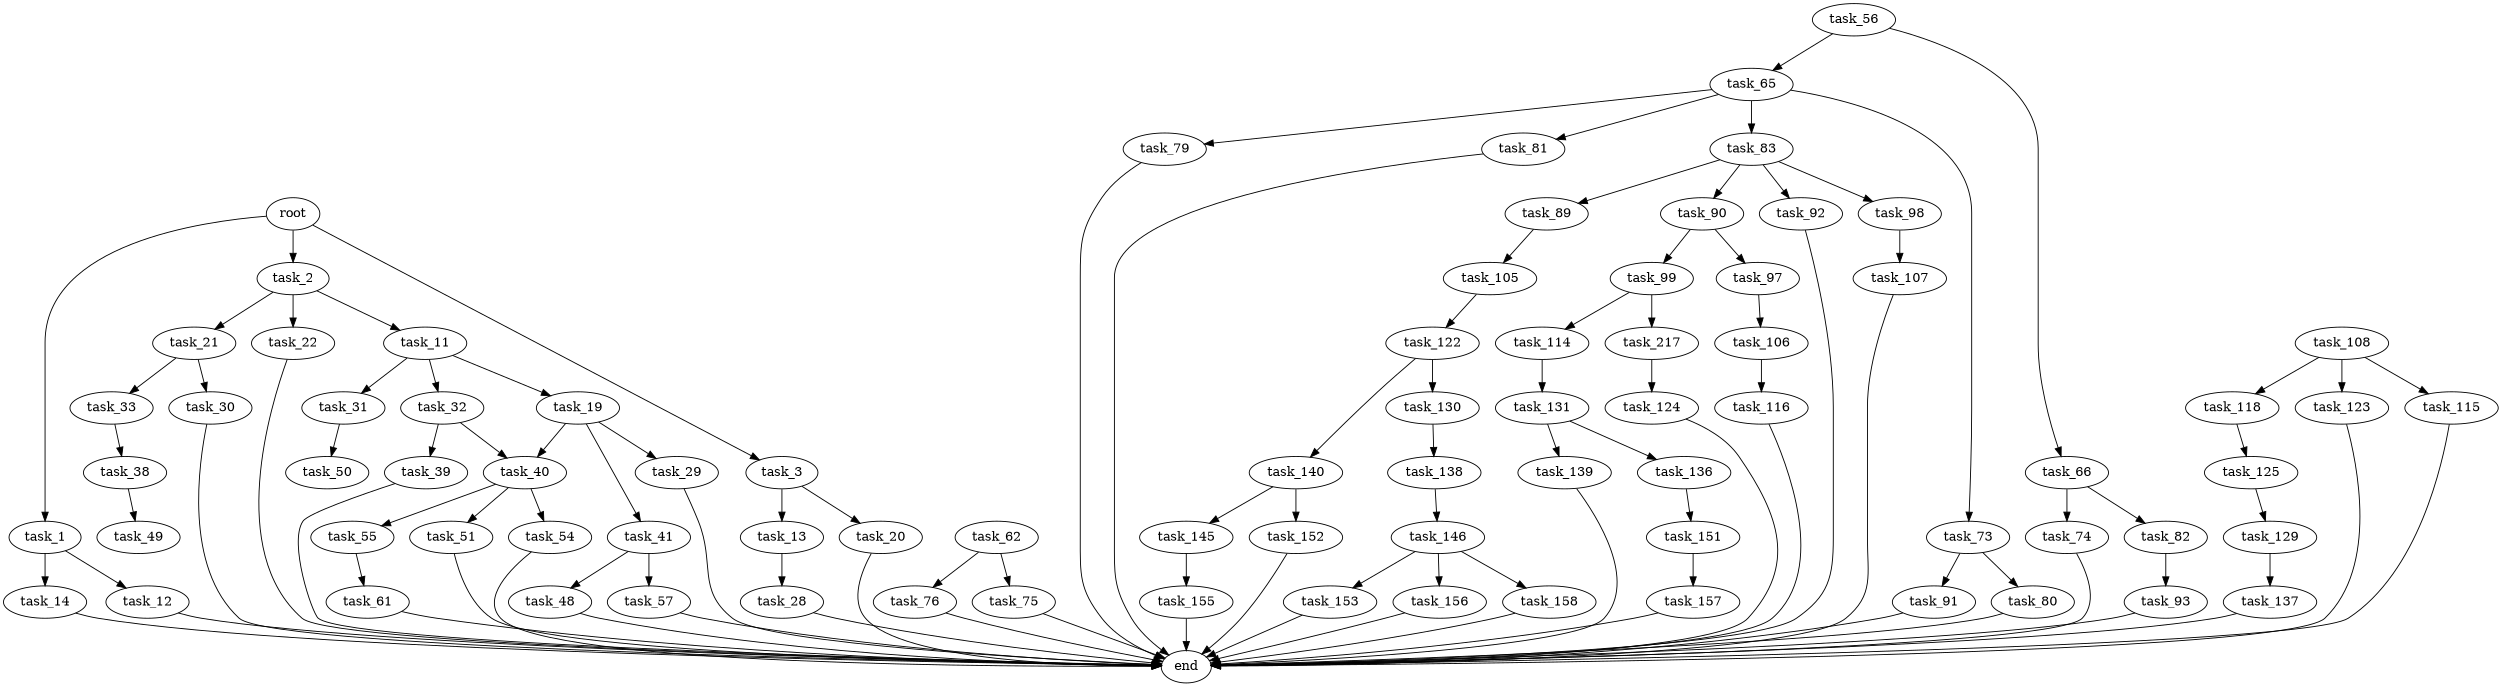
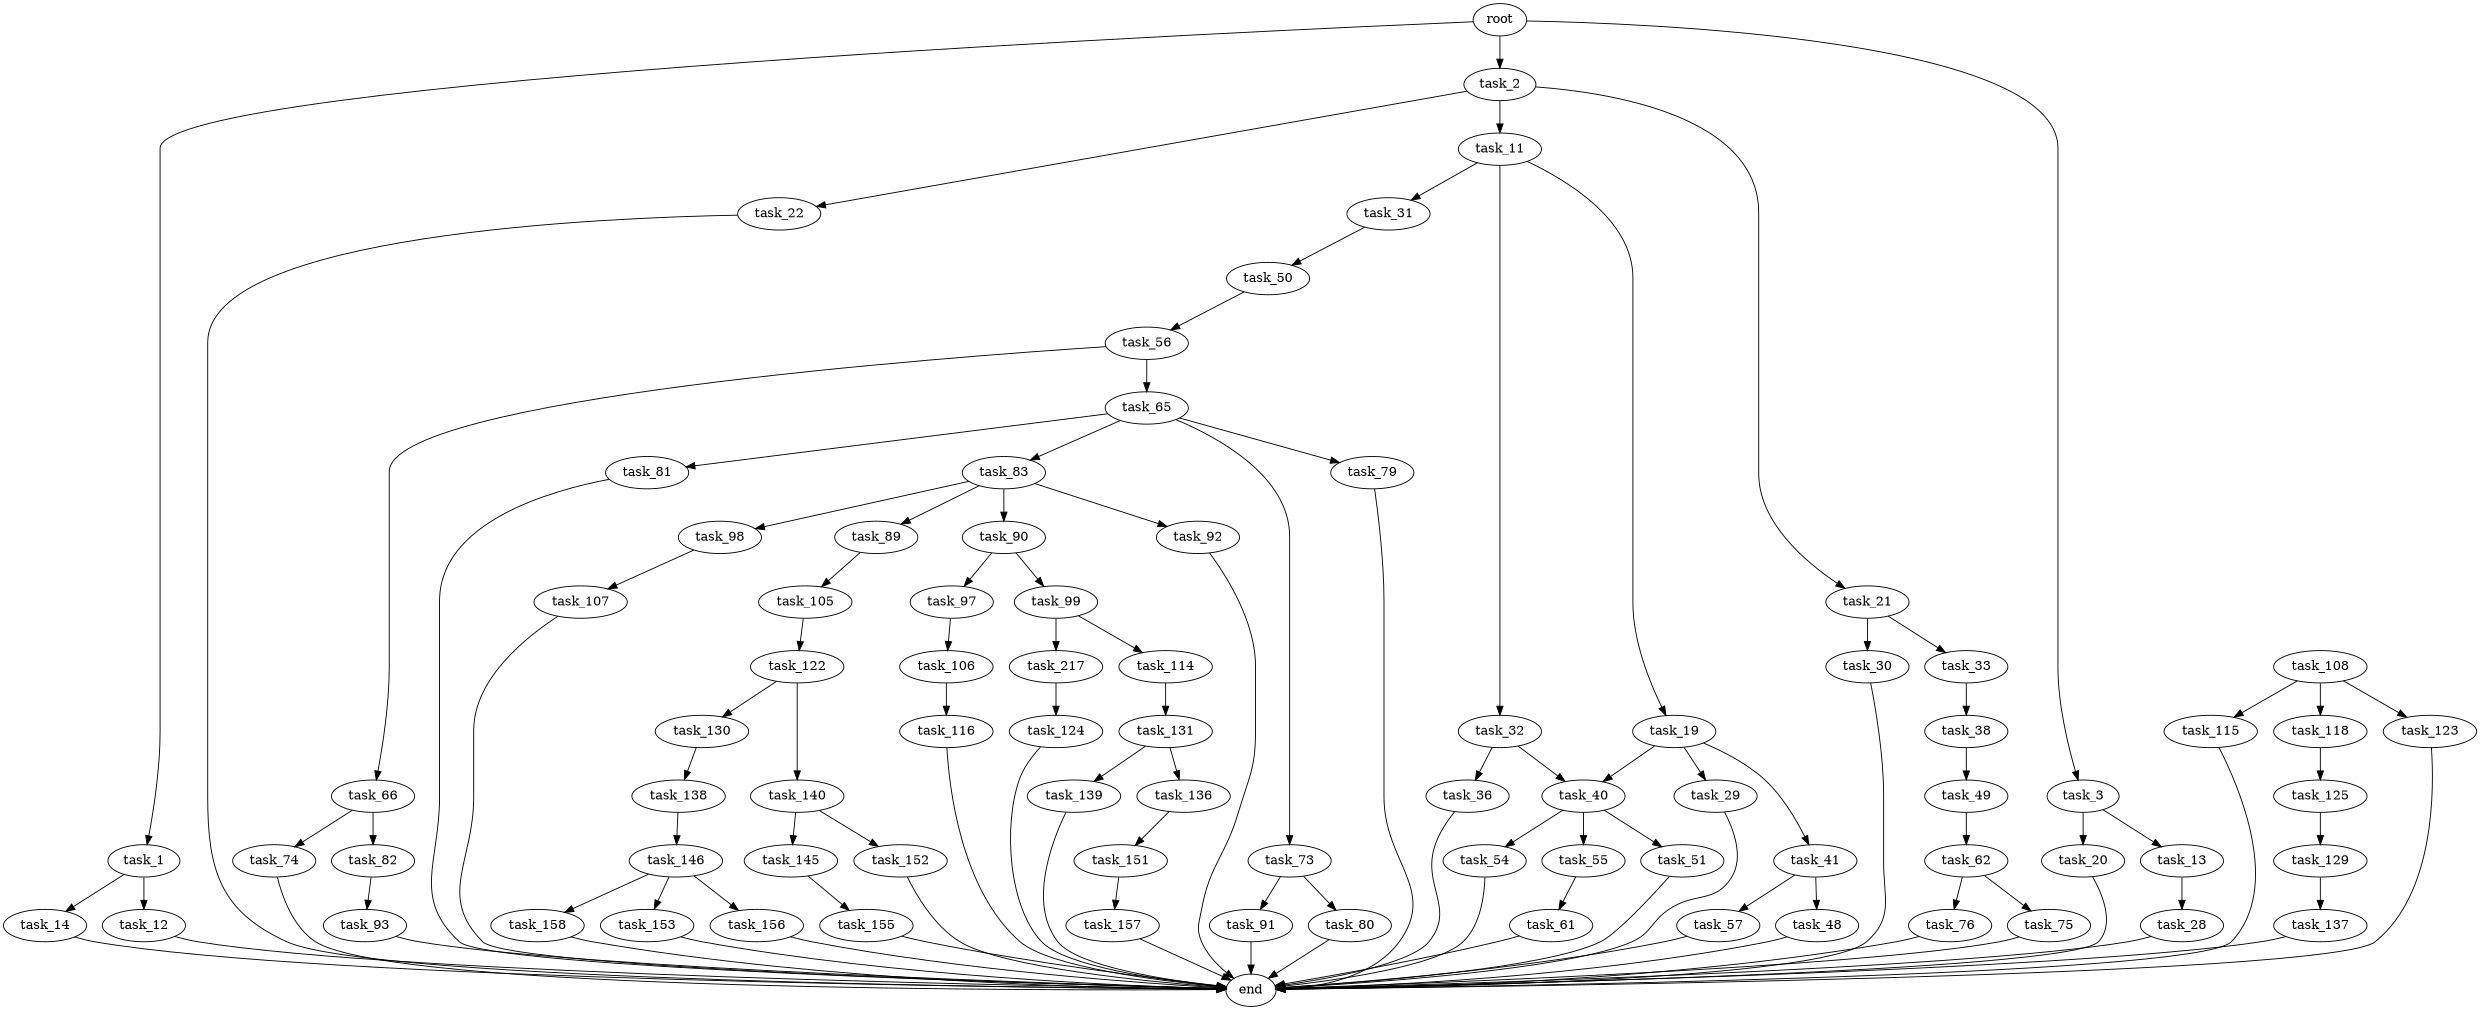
edge "task_50" -> "task_56": added
node "task_39": label "task_39" -> "task_36"
edge "task_49" -> "task_62": added
